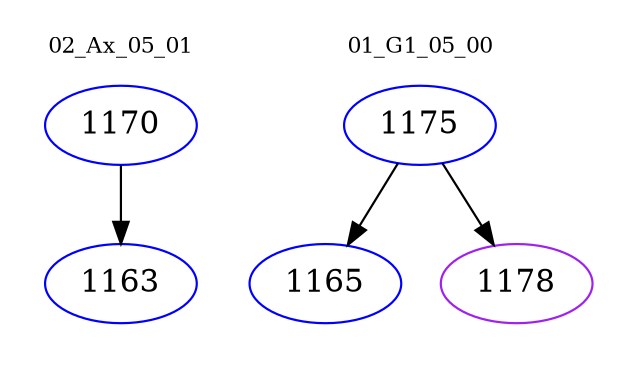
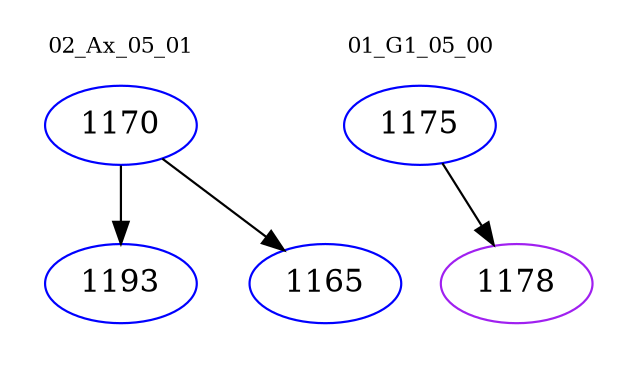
edge "1175" -> "1165": now "1170" -> "1165"
node "1163": label "1163" -> "1193"
